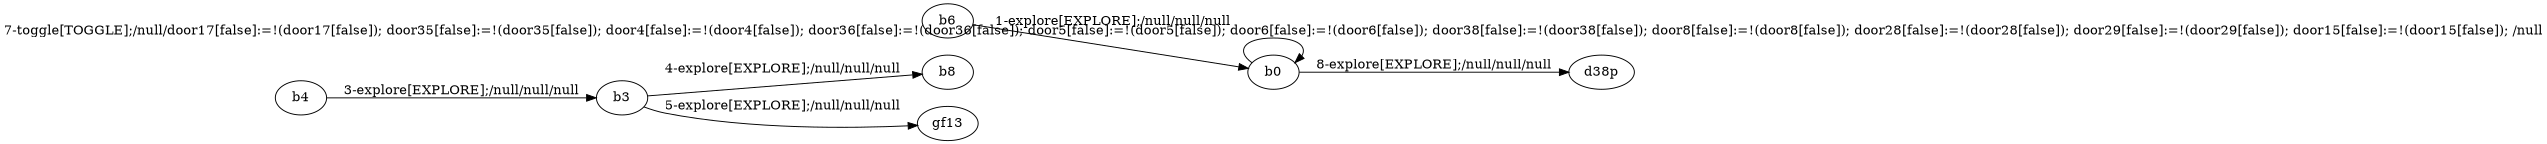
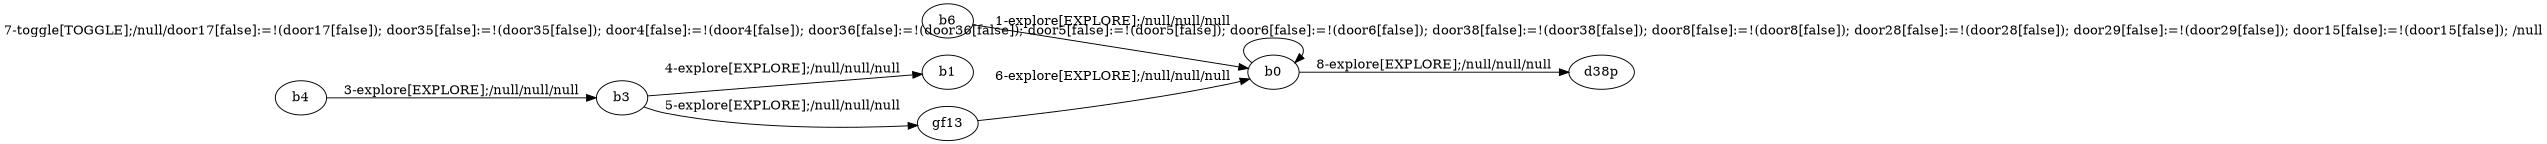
node "b8": label "b8" -> "b1"
edge "gf13" -> "b0": added, label "6-explore[EXPLORE];/null/null/null"
